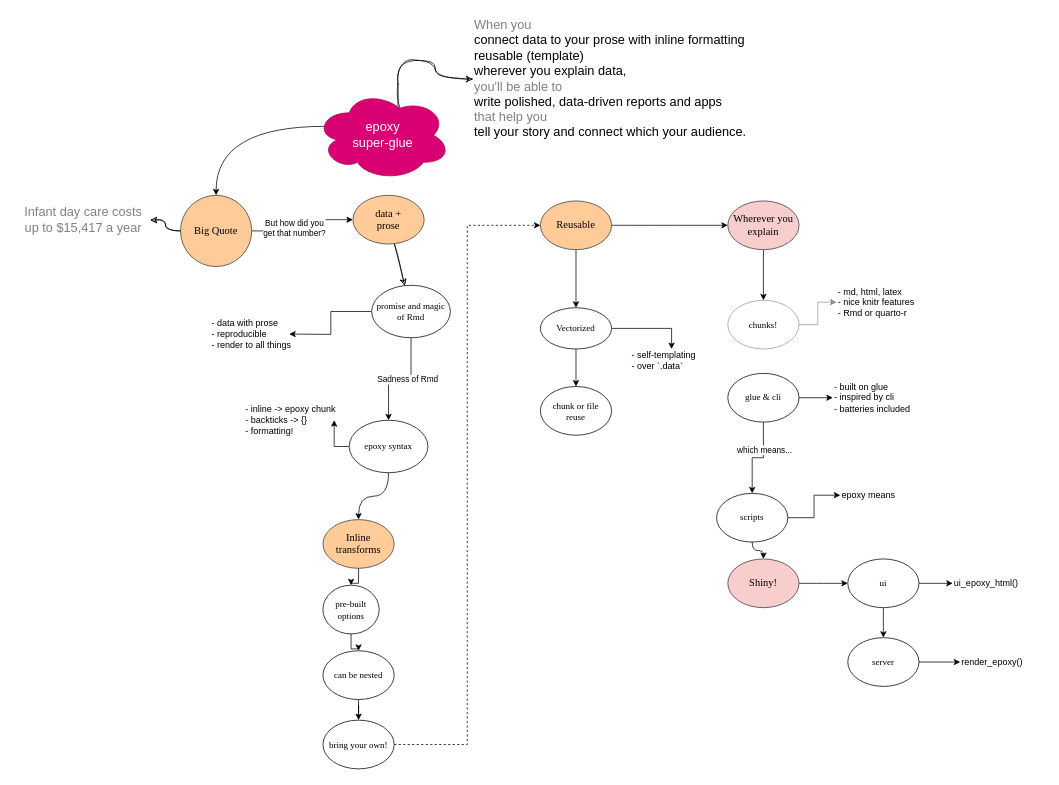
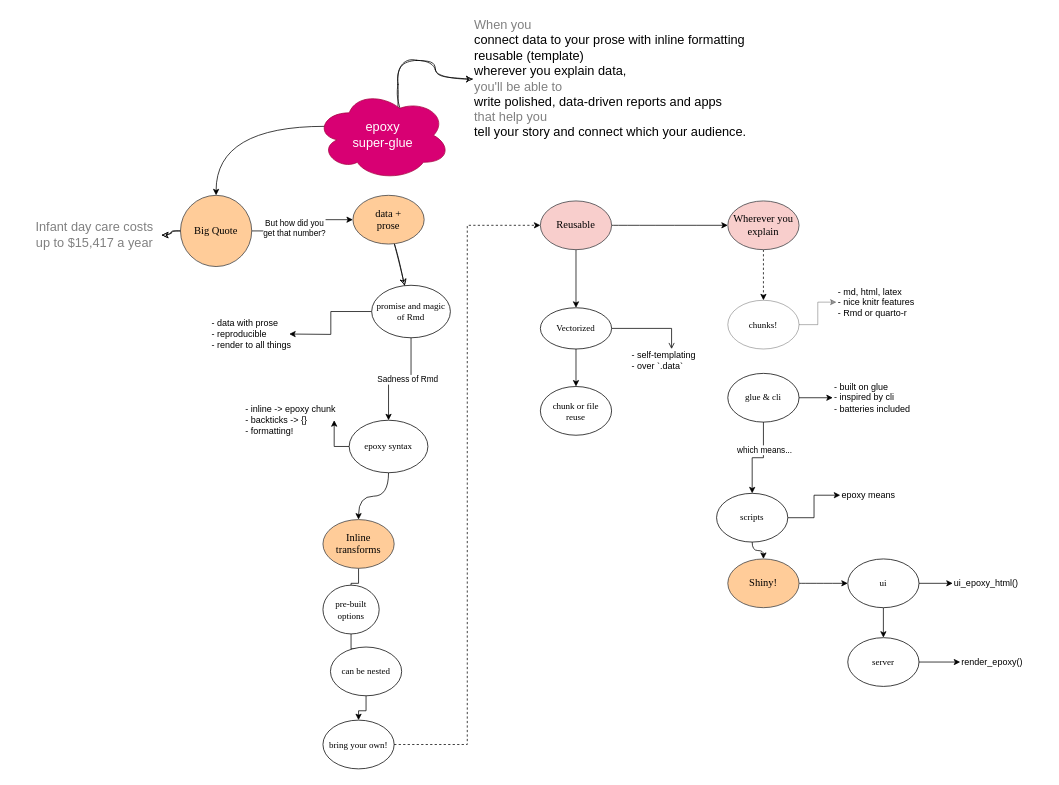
node "Infant day care costs up to $15,417 a year": moved (83, 220) -> (94, 235)
node "Reusable": fillcolor #ffcc99 -> #f8cecc
edge "Wherever you explain" -> "chunks!": style solid -> dashed
edge "Vectorized" -> "- self-templating - over `.data`": arrowhead classic -> open
edge "Inline transforms" -> "pre-built options": arrowhead classic -> none
node "Shiny!": fillcolor #f8cecc -> #ffcc99
node "can be nested": moved (359, 675) -> (366, 672)
